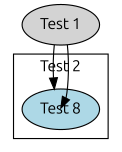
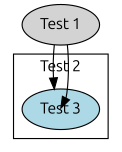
node "Test 8": label "Test 8" -> "Test 3"
